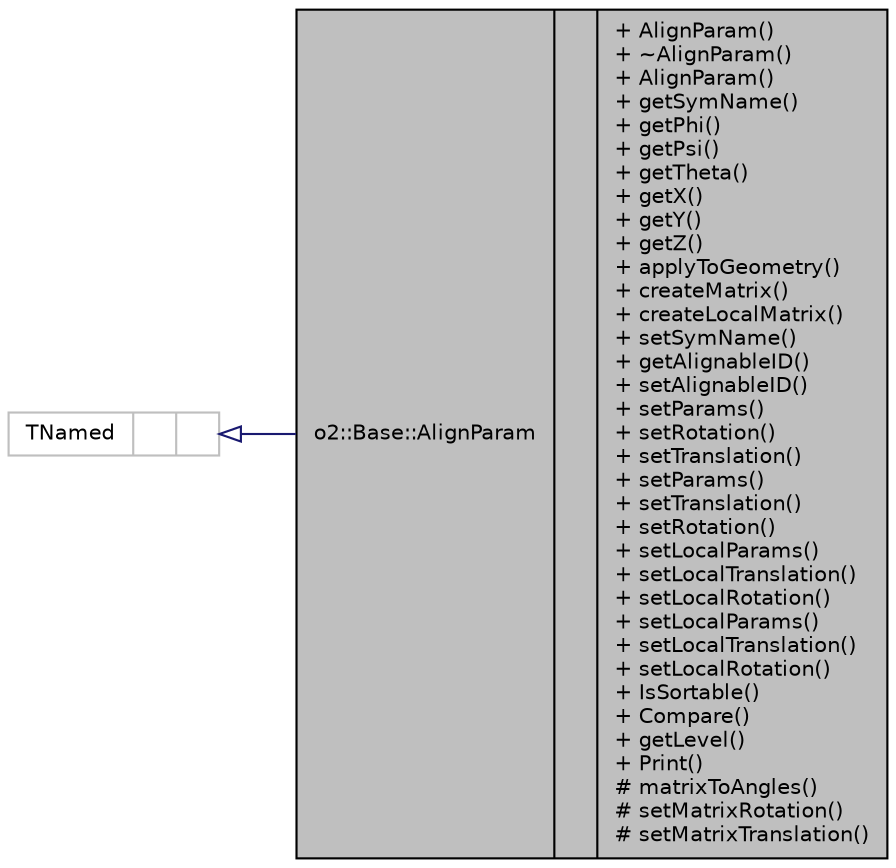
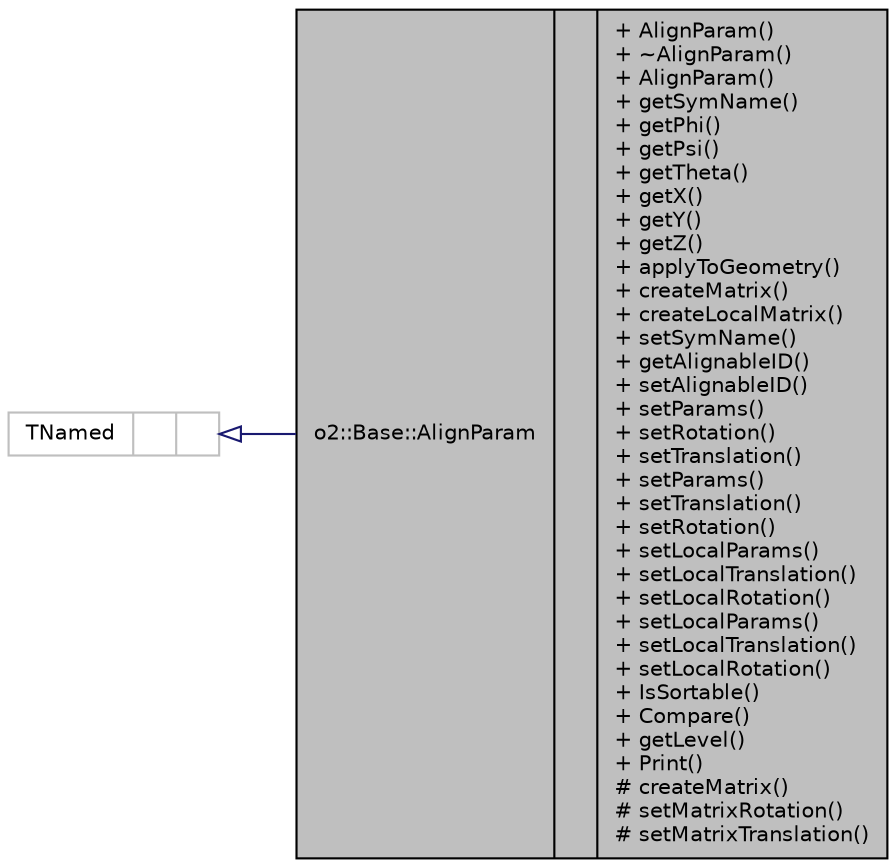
node "o2::Base::AlignParam": text "# matrixToAngles()" -> "# createMatrix()"
